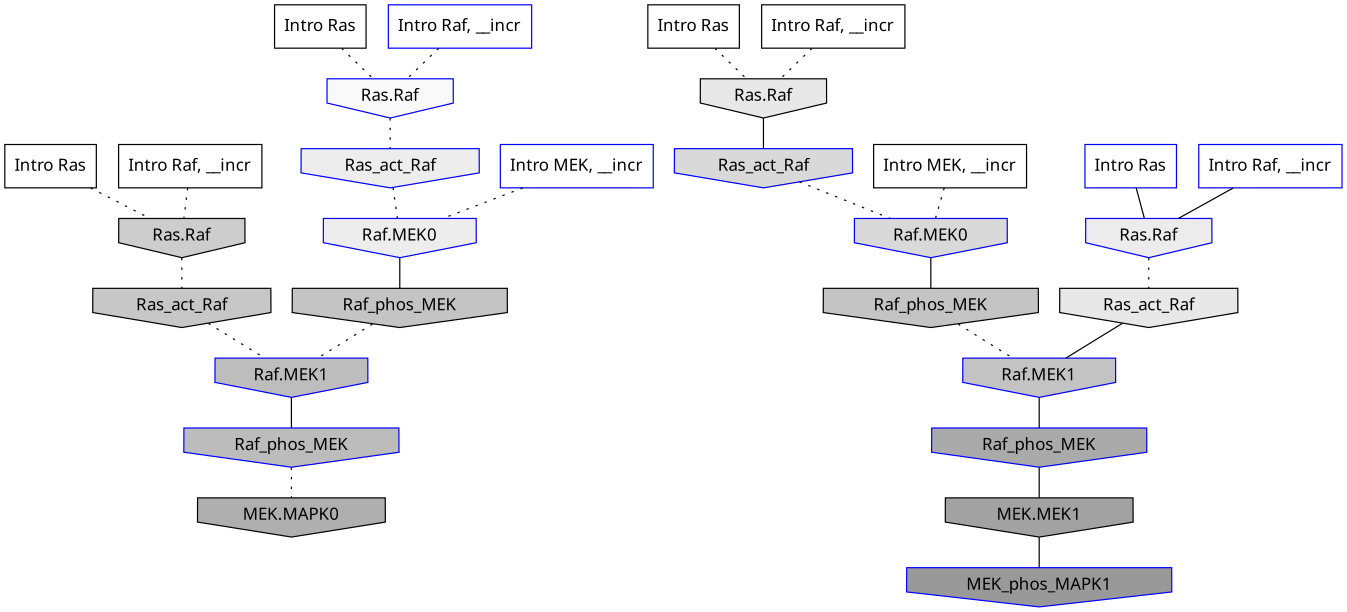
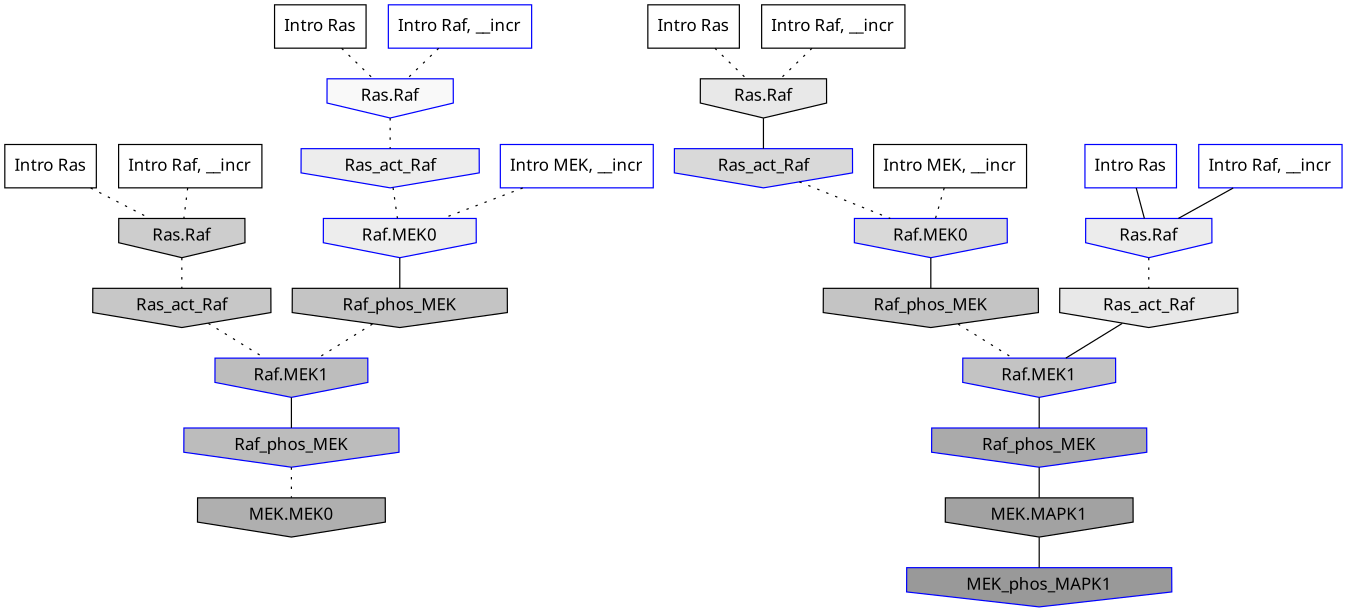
node "MEK.MAPK0": label "MEK.MAPK0" -> "MEK.MEK0"
node "MEK.MEK1": label "MEK.MEK1" -> "MEK.MAPK1"
